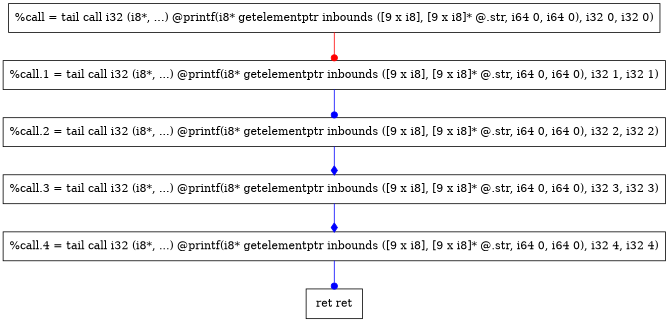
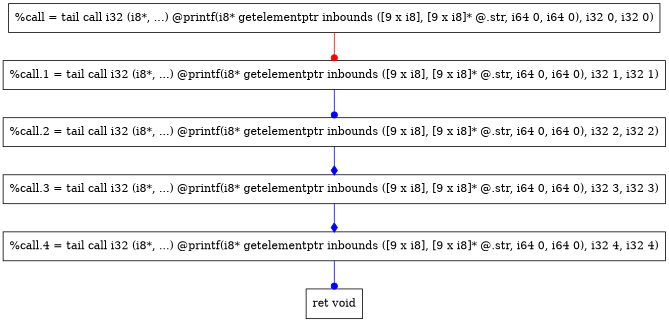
node "ret ret": label "ret ret" -> "ret void"
